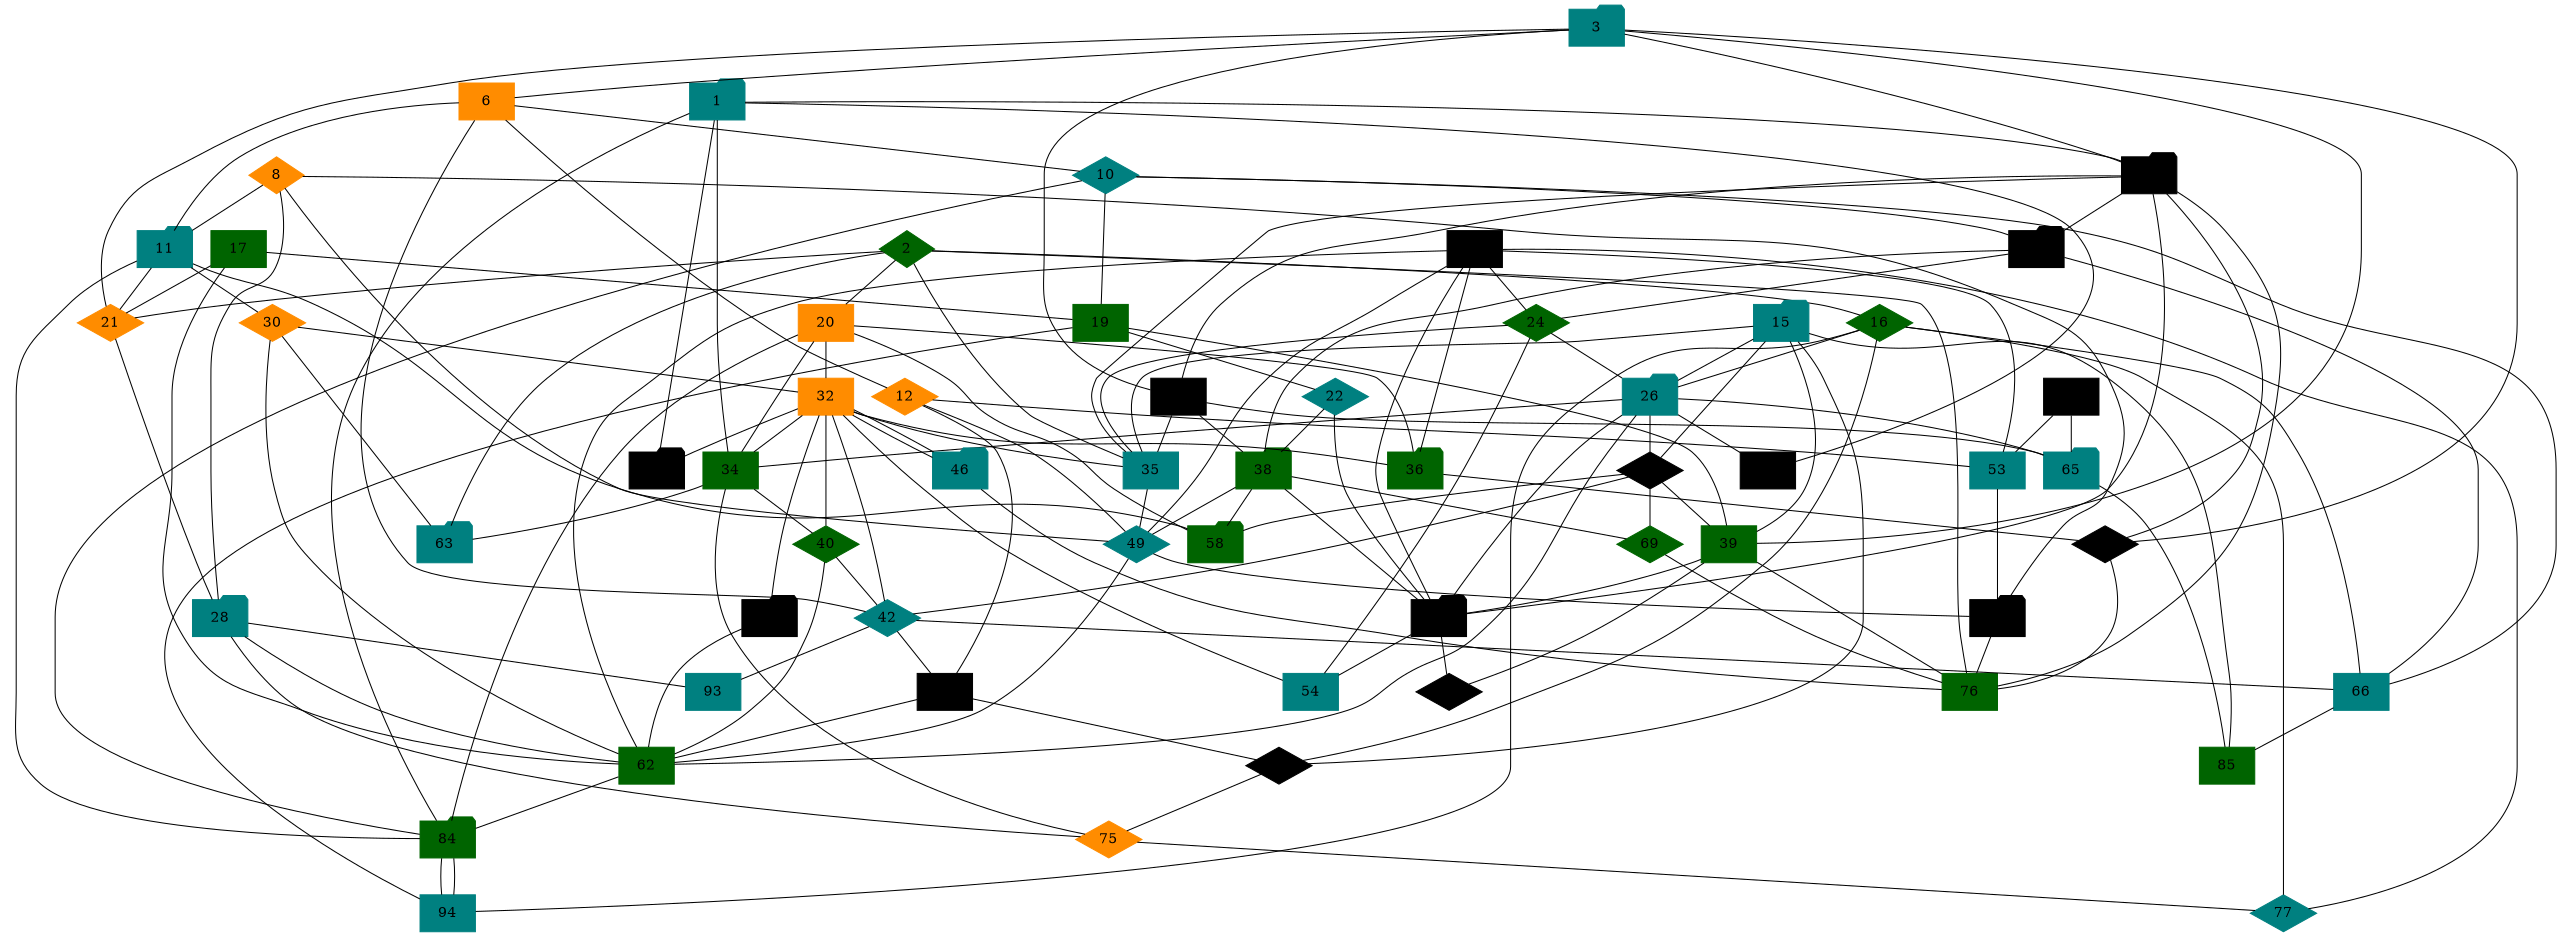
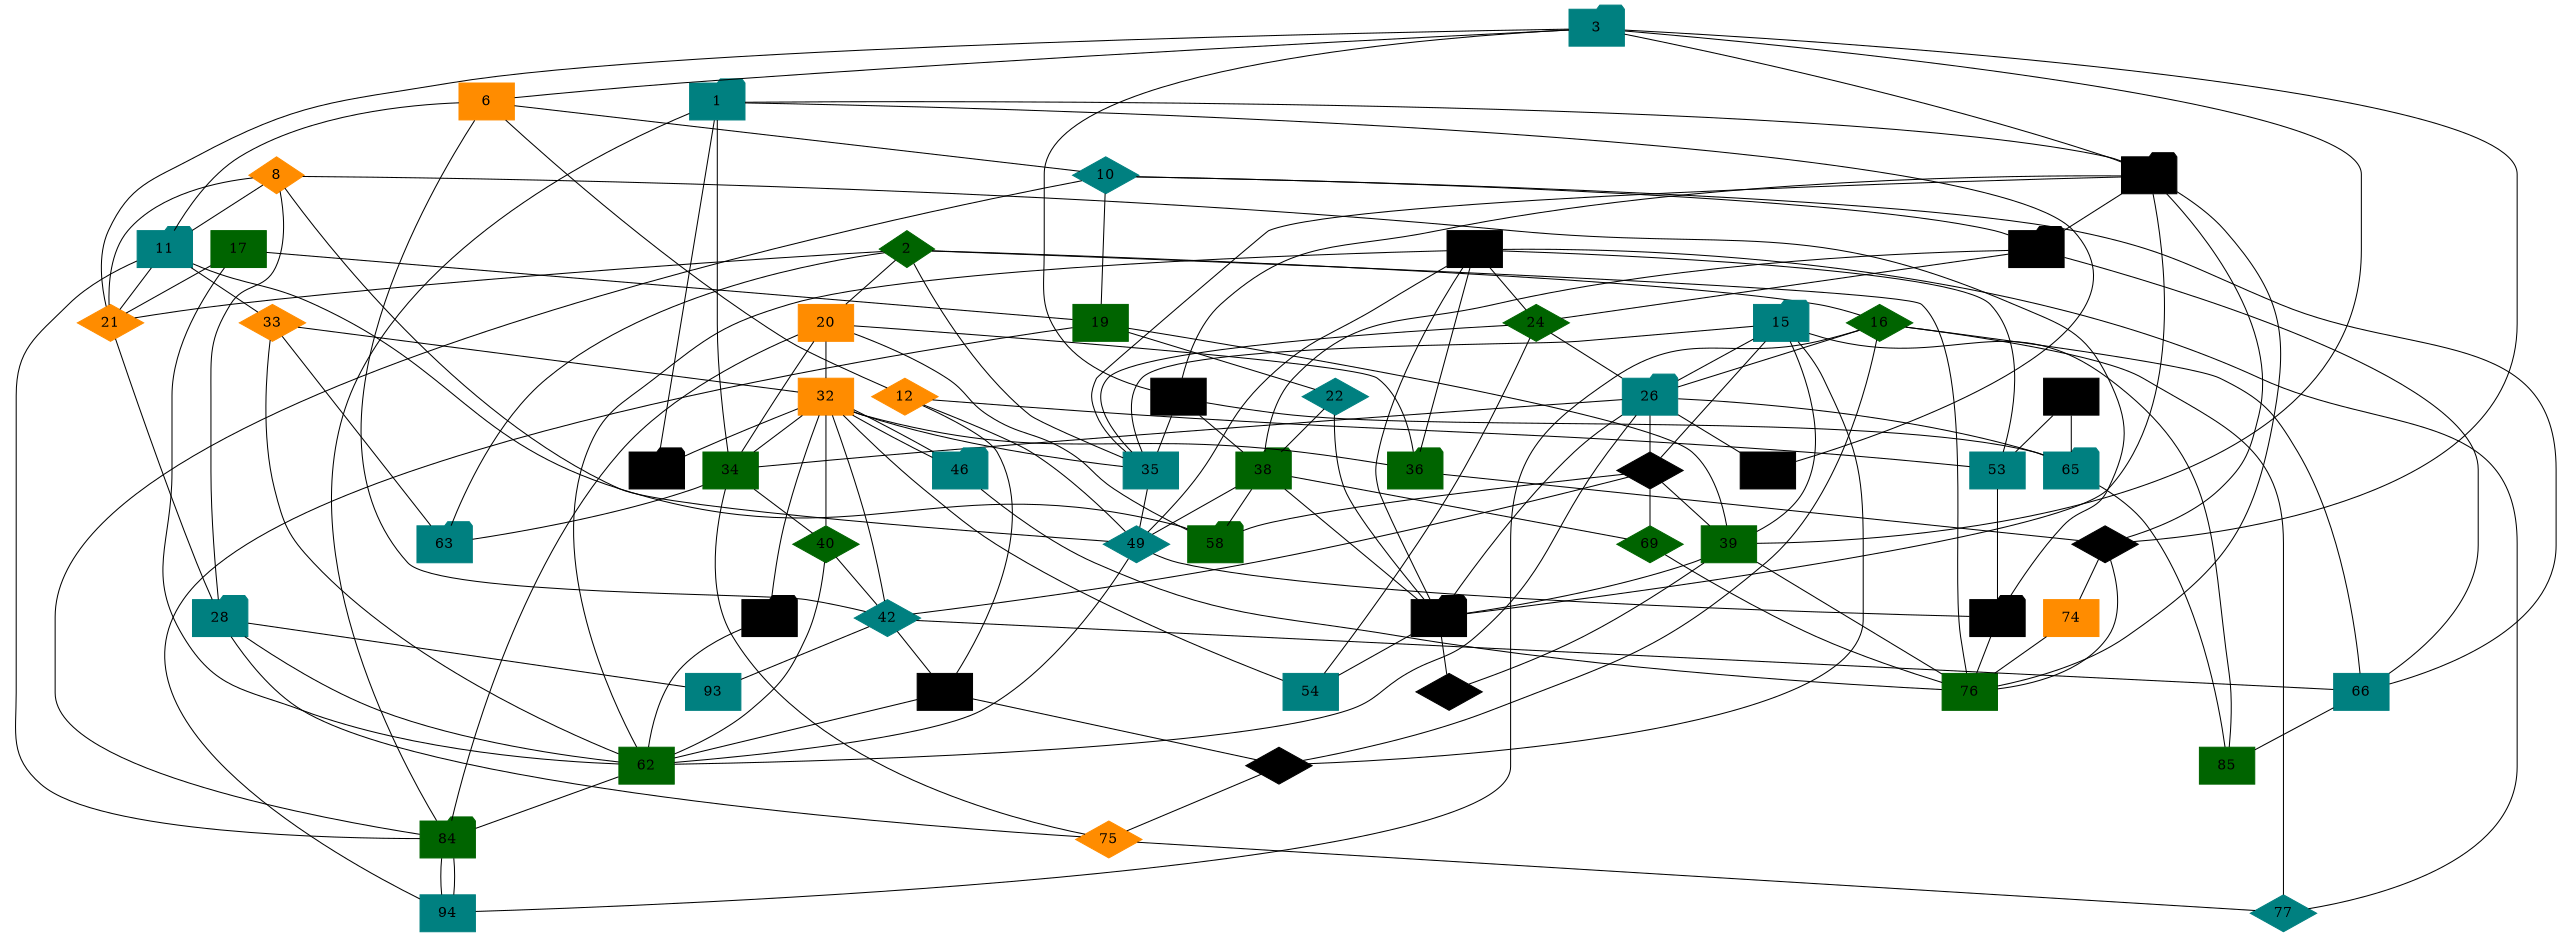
edge "8" -- "21": added
node "30": label "30" -> "33"
node "74": added
